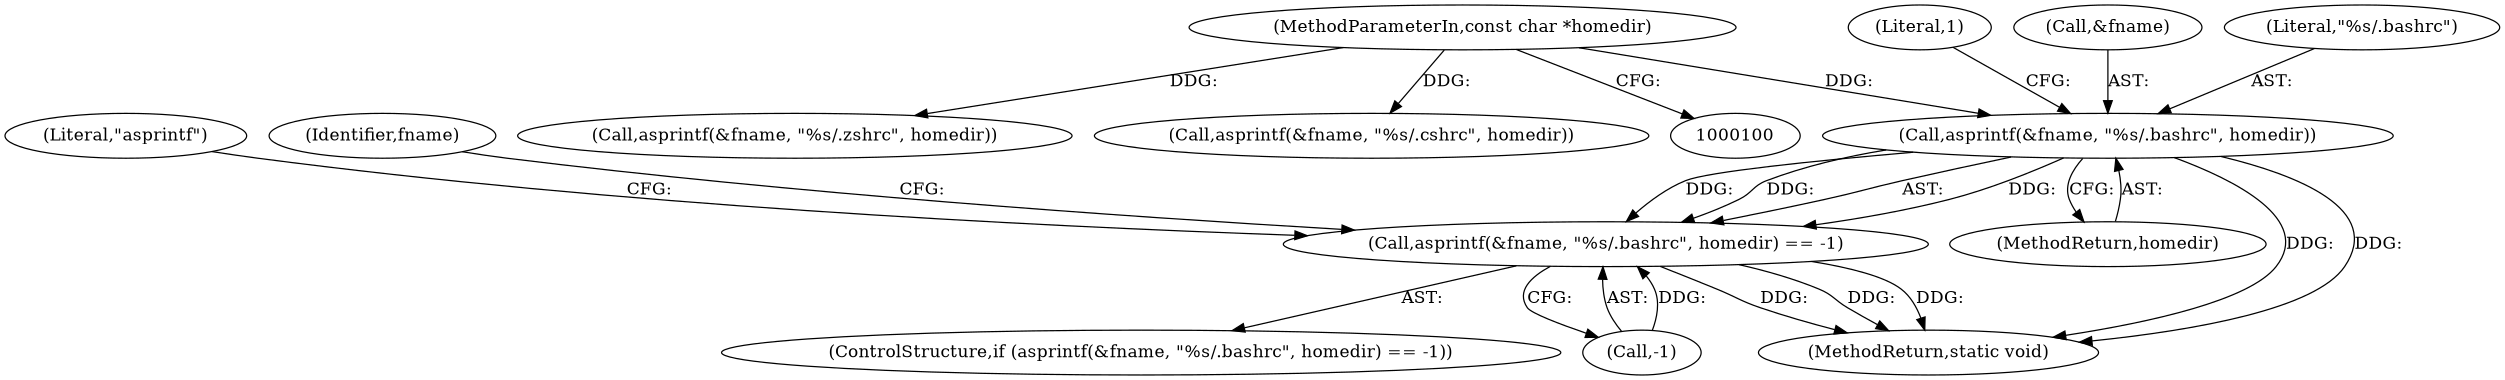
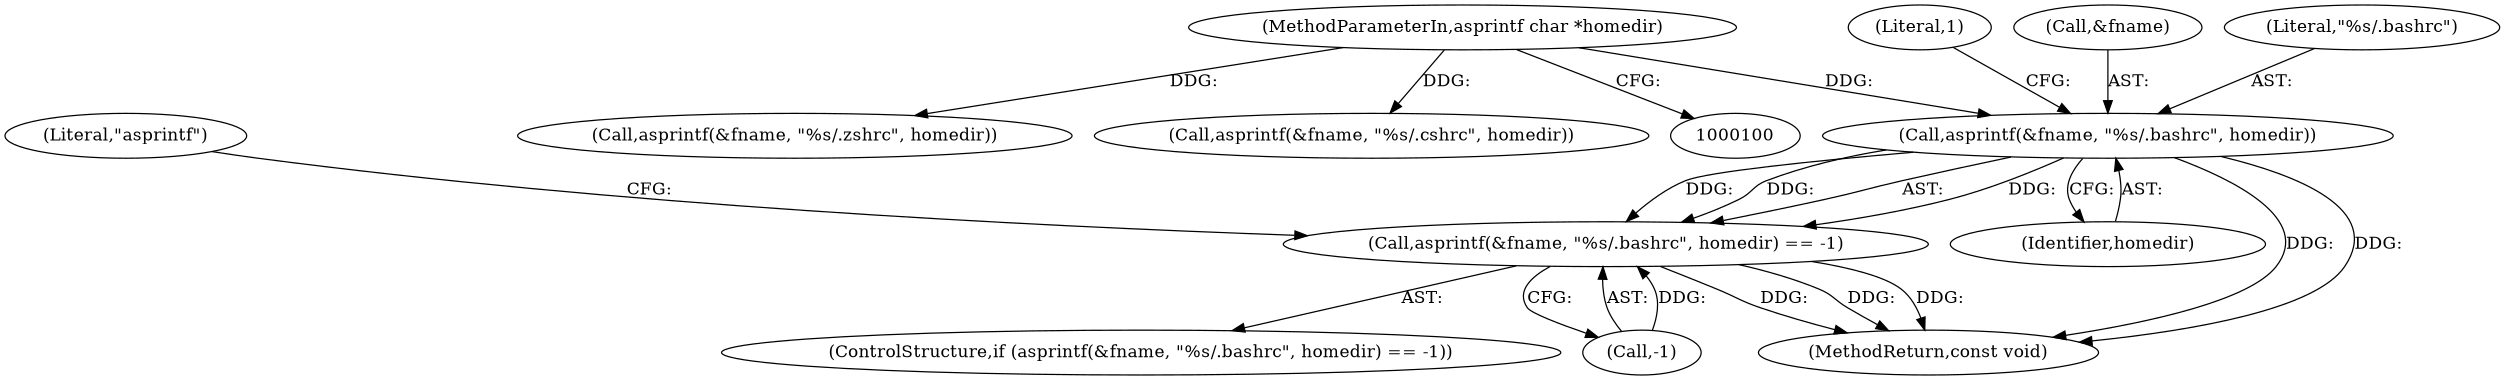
node "(MethodParameterIn,const char *homedir)": label "(MethodParameterIn,const char *homedir)" -> "(MethodParameterIn,asprintf char *homedir)"
node "(Identifier,fname)": removed
node "(MethodReturn,homedir)": label "(MethodReturn,homedir)" -> "(Identifier,homedir)"
node "(MethodReturn,static void)": label "(MethodReturn,static void)" -> "(MethodReturn,const void)"
